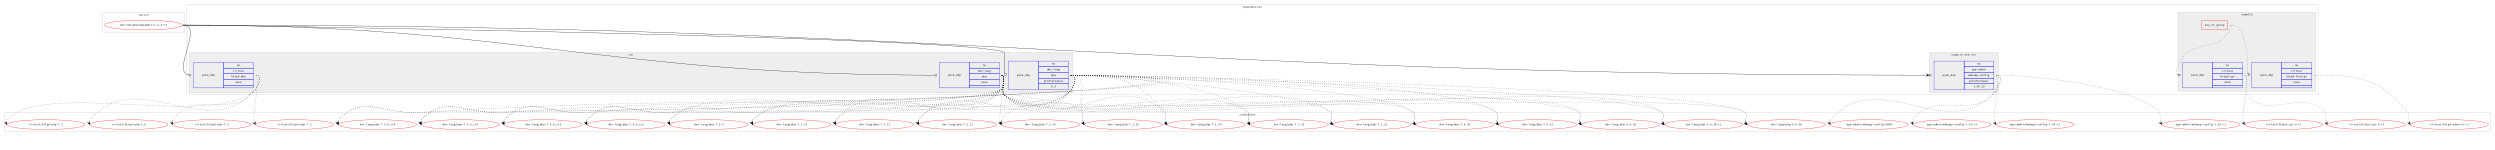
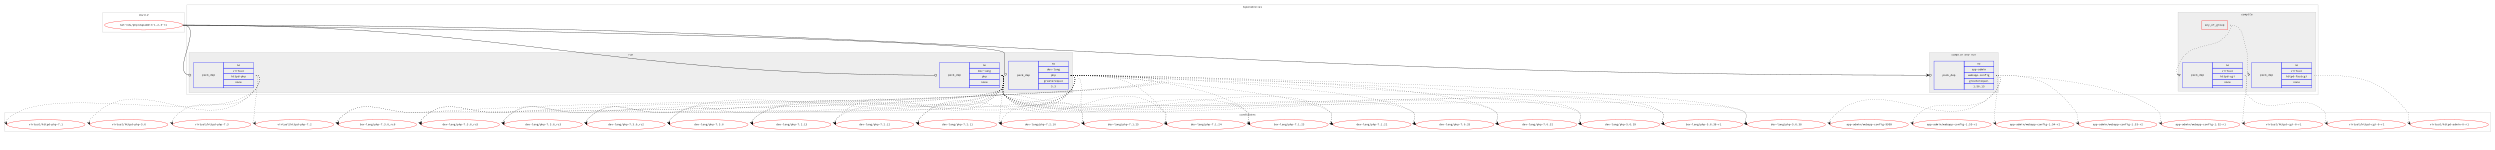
node "app-admin/webapp-config-1.53-r2": added
